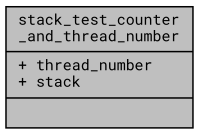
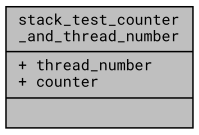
node "stack_test_counter": text "+ stack" -> "+ counter"
